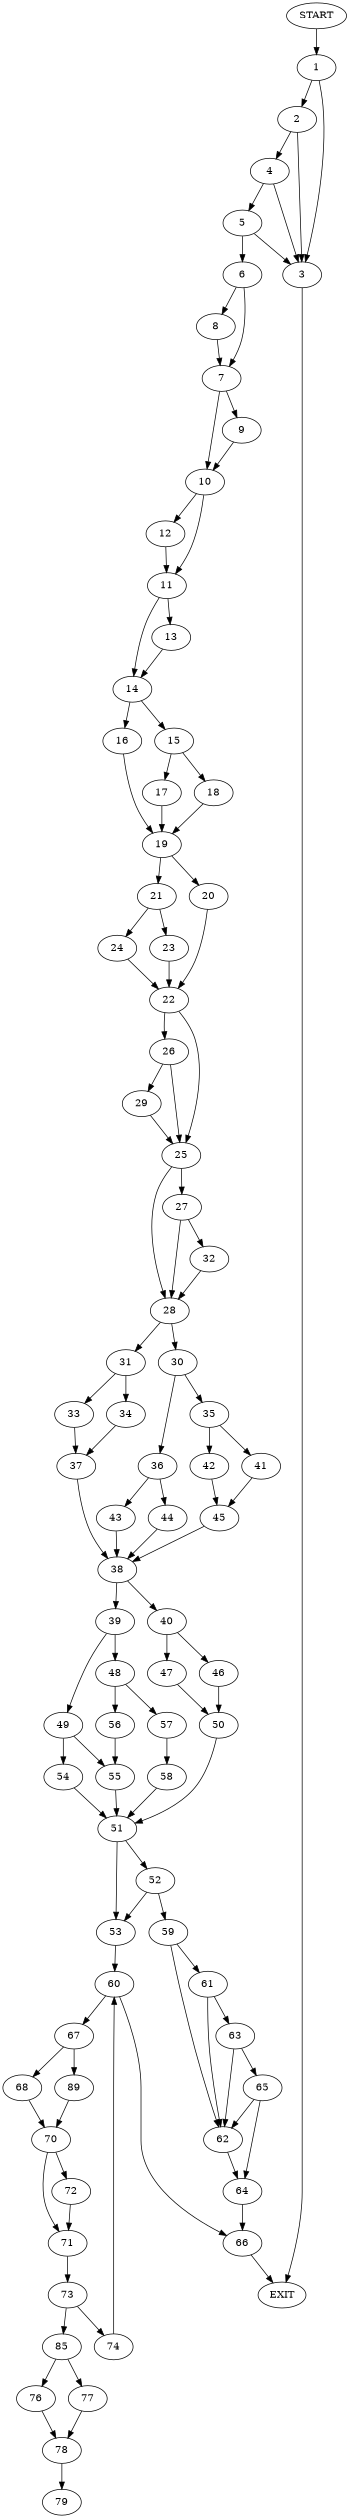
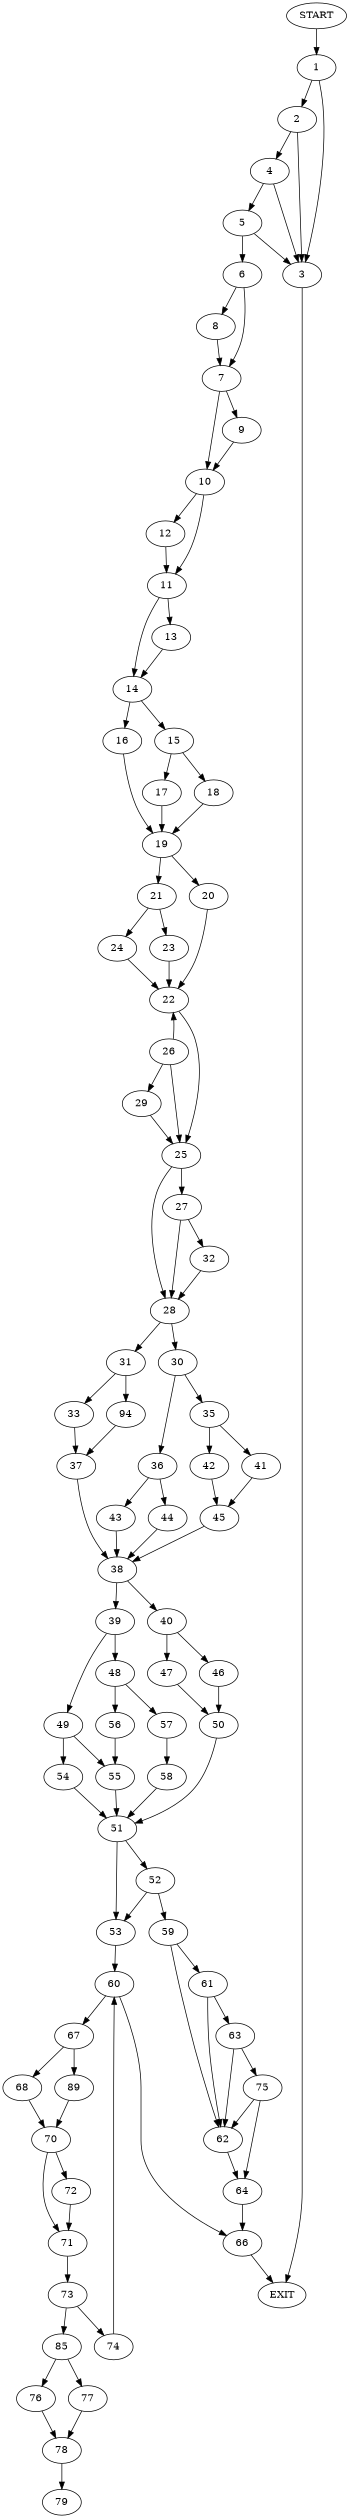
edge "22" -> "26": reversed
node "34": label "34" -> "94"
node "65": label "65" -> "75"
